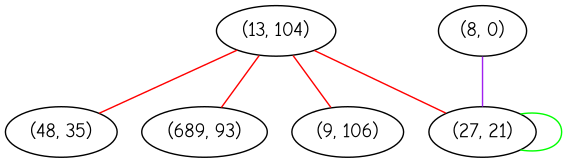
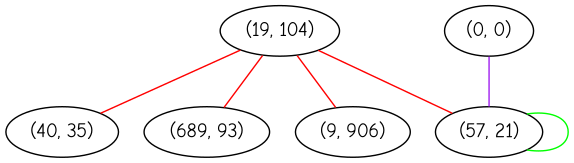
node "(13, 104)": label "(13, 104)" -> "(19, 104)"
node "(8, 0)": label "(8, 0)" -> "(0, 0)"
node "(48, 35)": label "(48, 35)" -> "(40, 35)"
node "(9, 106)": label "(9, 106)" -> "(9, 906)"
node "(27, 21)": label "(27, 21)" -> "(57, 21)"
